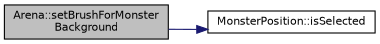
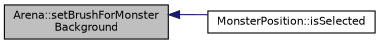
edge "Arena::setBrushForMonster Background" -> "MonsterPosition::isSelected": reversed
